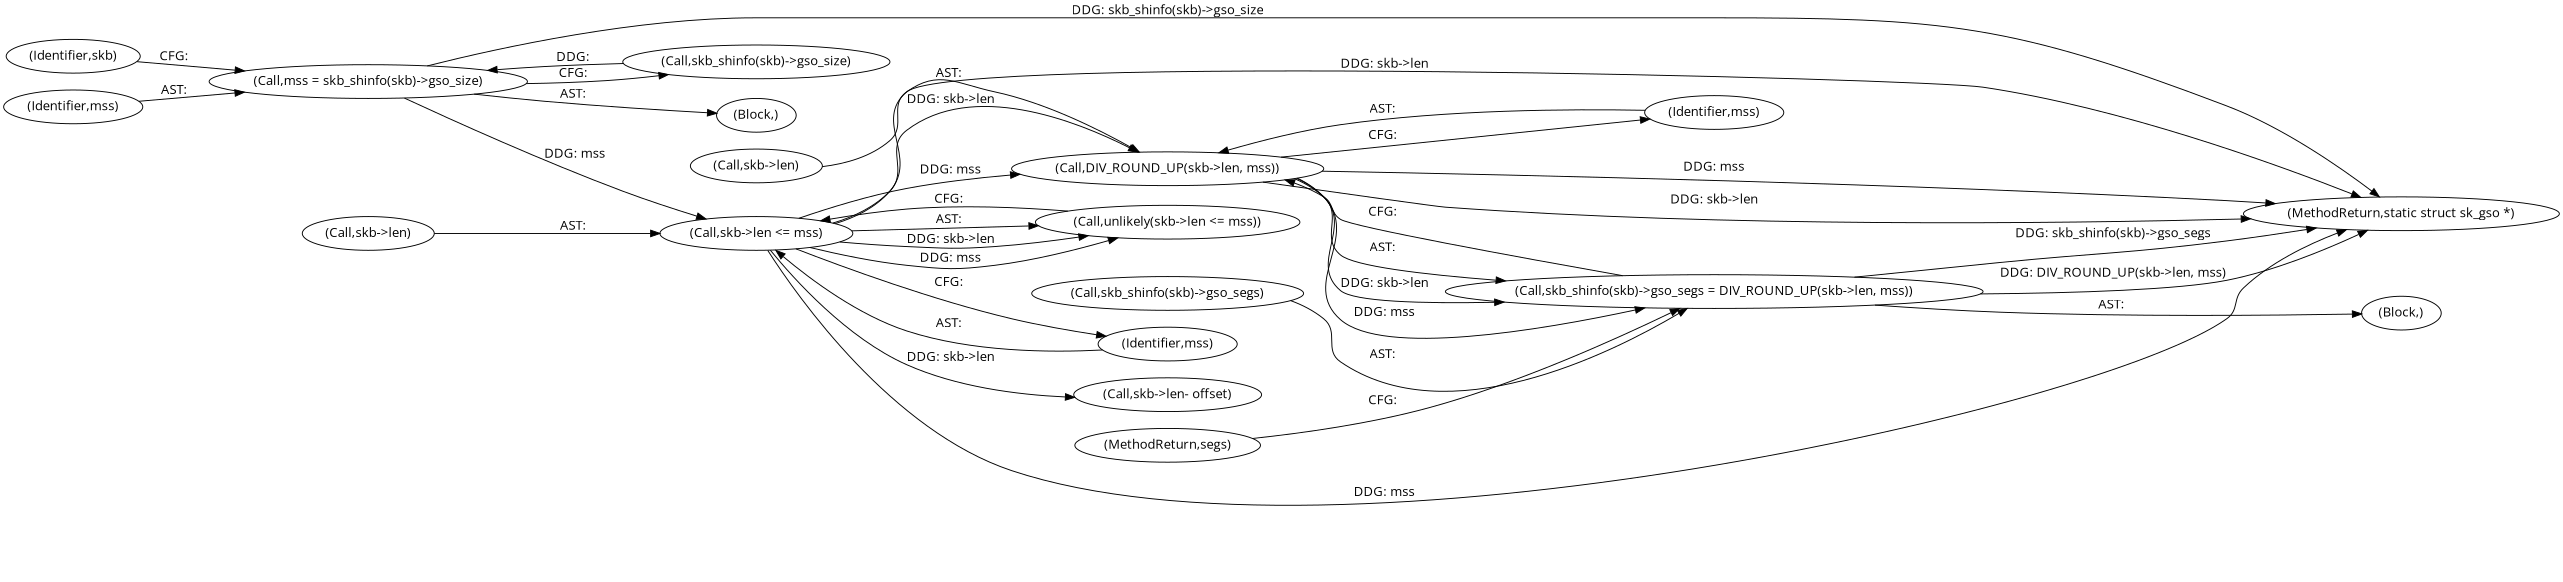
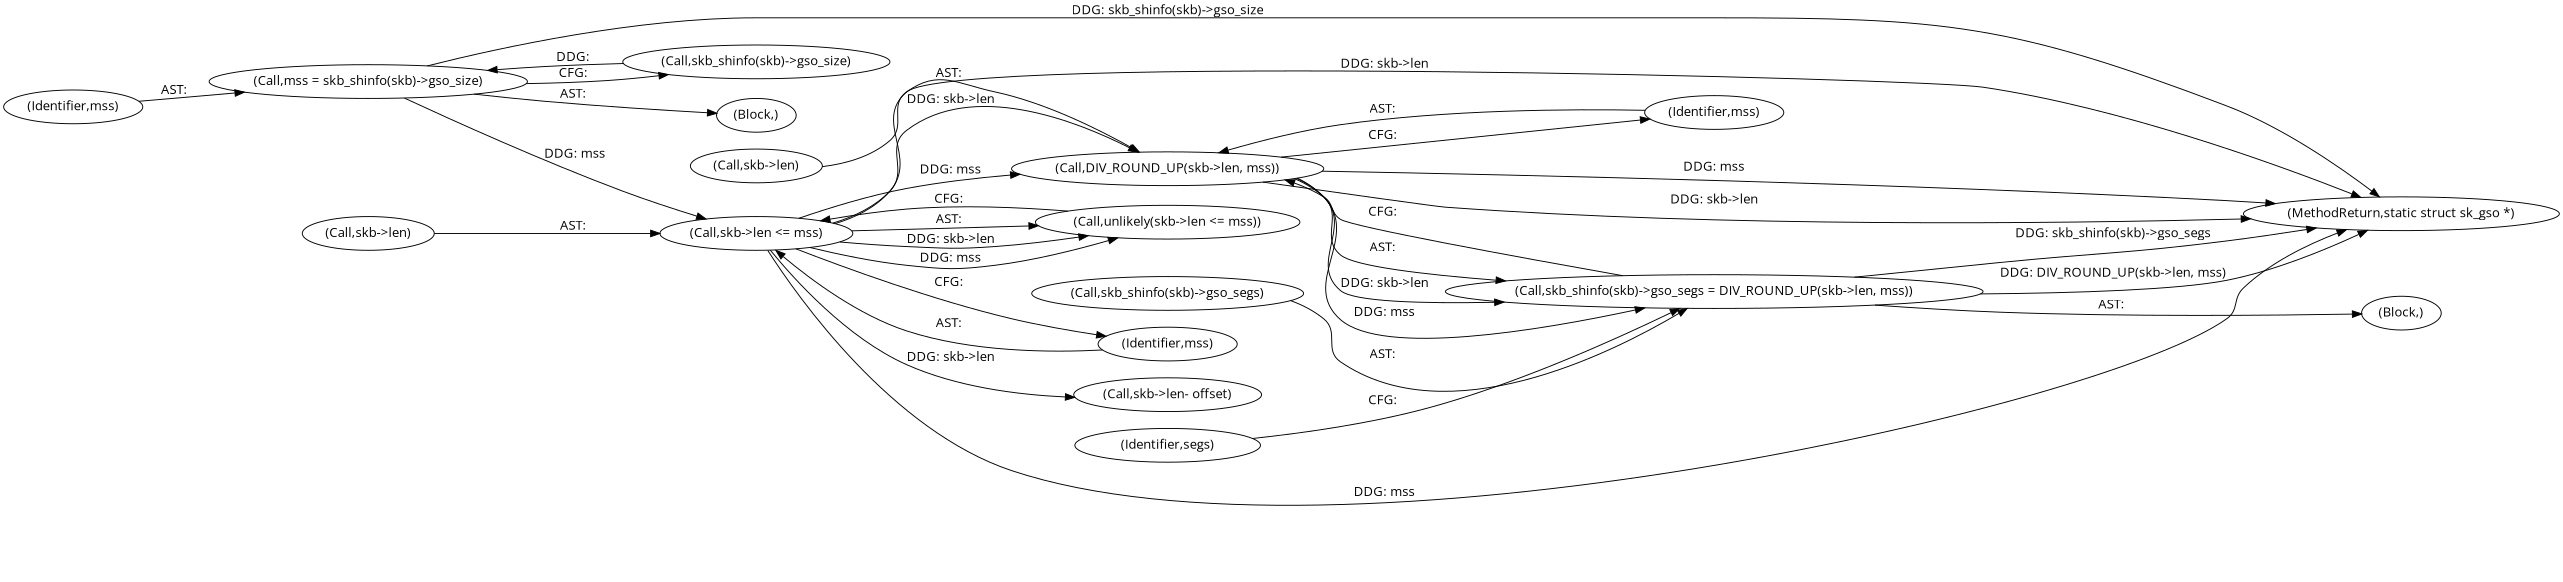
node "(Identifier,skb)": removed
node "(MethodReturn,segs)": label "(MethodReturn,segs)" -> "(Identifier,segs)"
